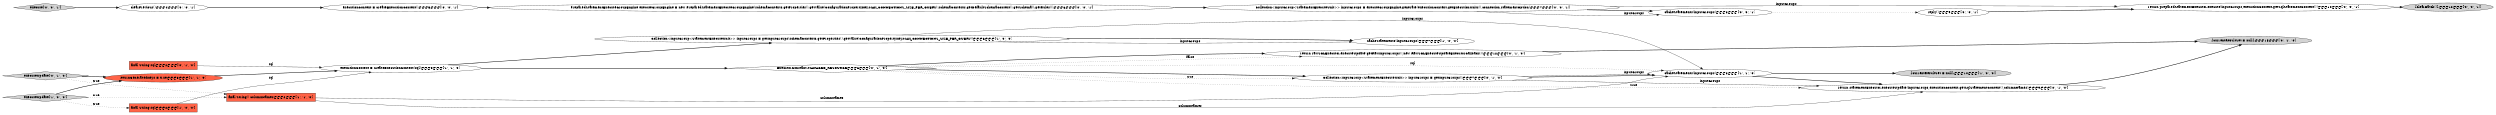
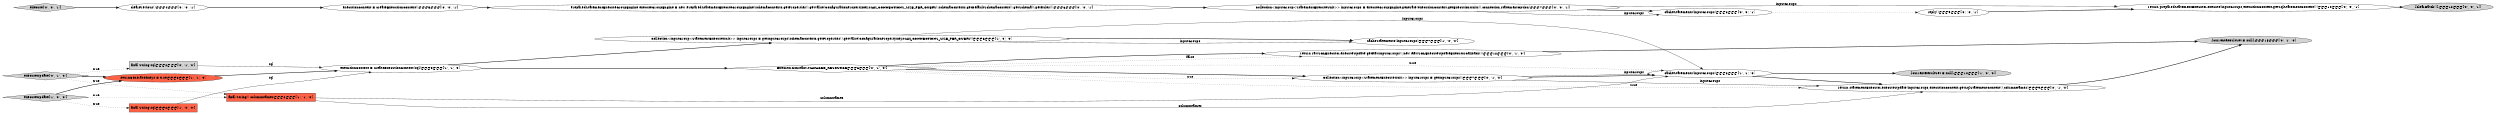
edge "ExecutorConstant.MANAGED_RESOURCE@@@6@@@['0', '1', '0']" -> "cacheStatements(inputGroups)@@@8@@@['1', '1', '0']": label "sql" -> "true"
node "final String sql@@@2@@@['0', '1', '0']": fillcolor tomato -> lightgray
edge "executeUpdate['0', '1', '0']" -> "final String sql@@@2@@@['0', '1', '0']": added, label "true"
